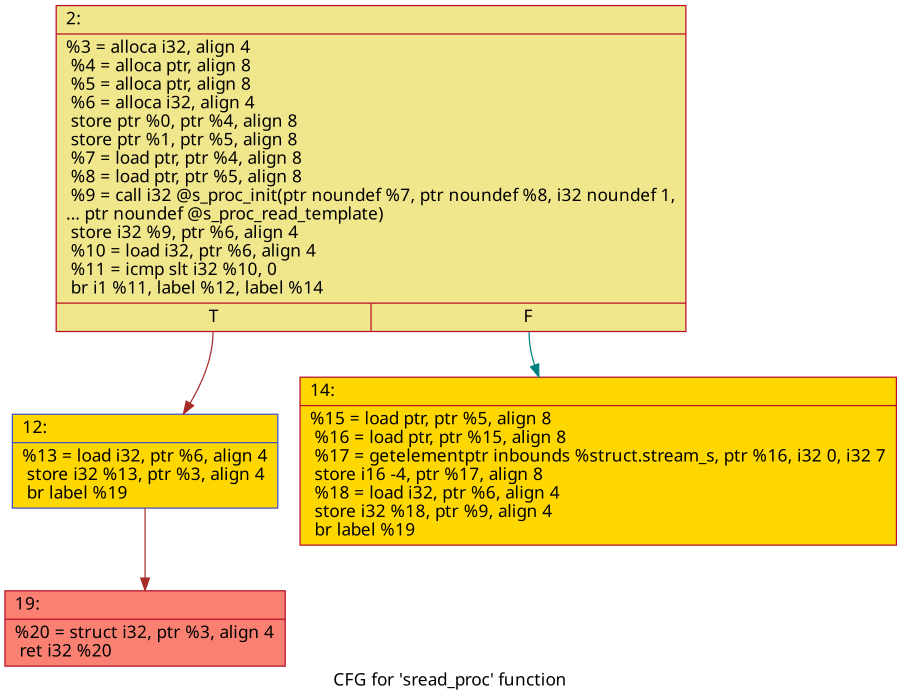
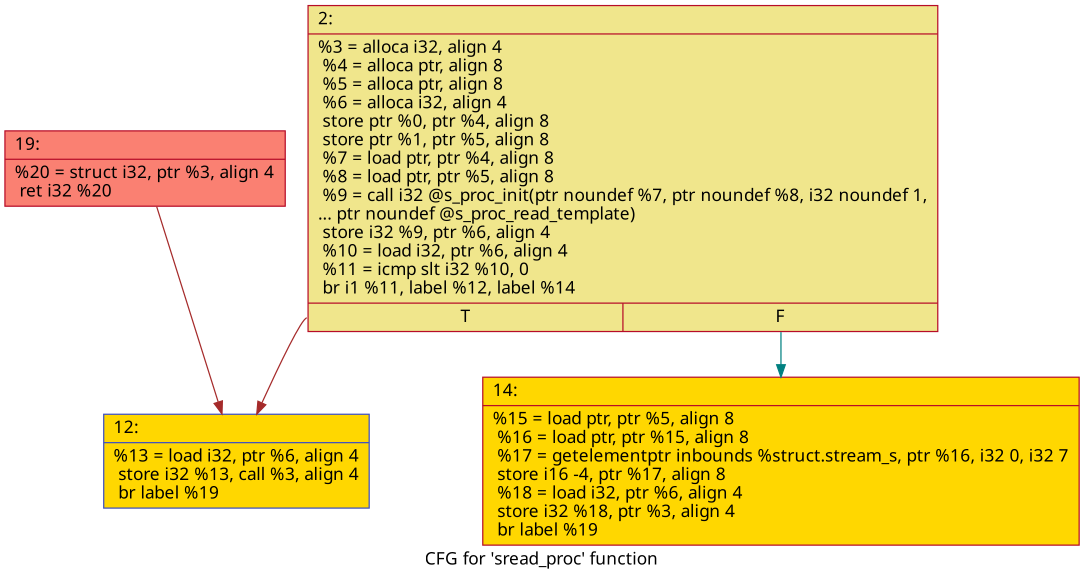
node "12:": text "store i32 %13, ptr %3, align 4" -> "store i32 %13, call %3, align 4"
node "14:": text "store i32 %18, ptr %9, align 4" -> "store i32 %18, ptr %3, align 4"
edge "12:" -> "19:": reversed
